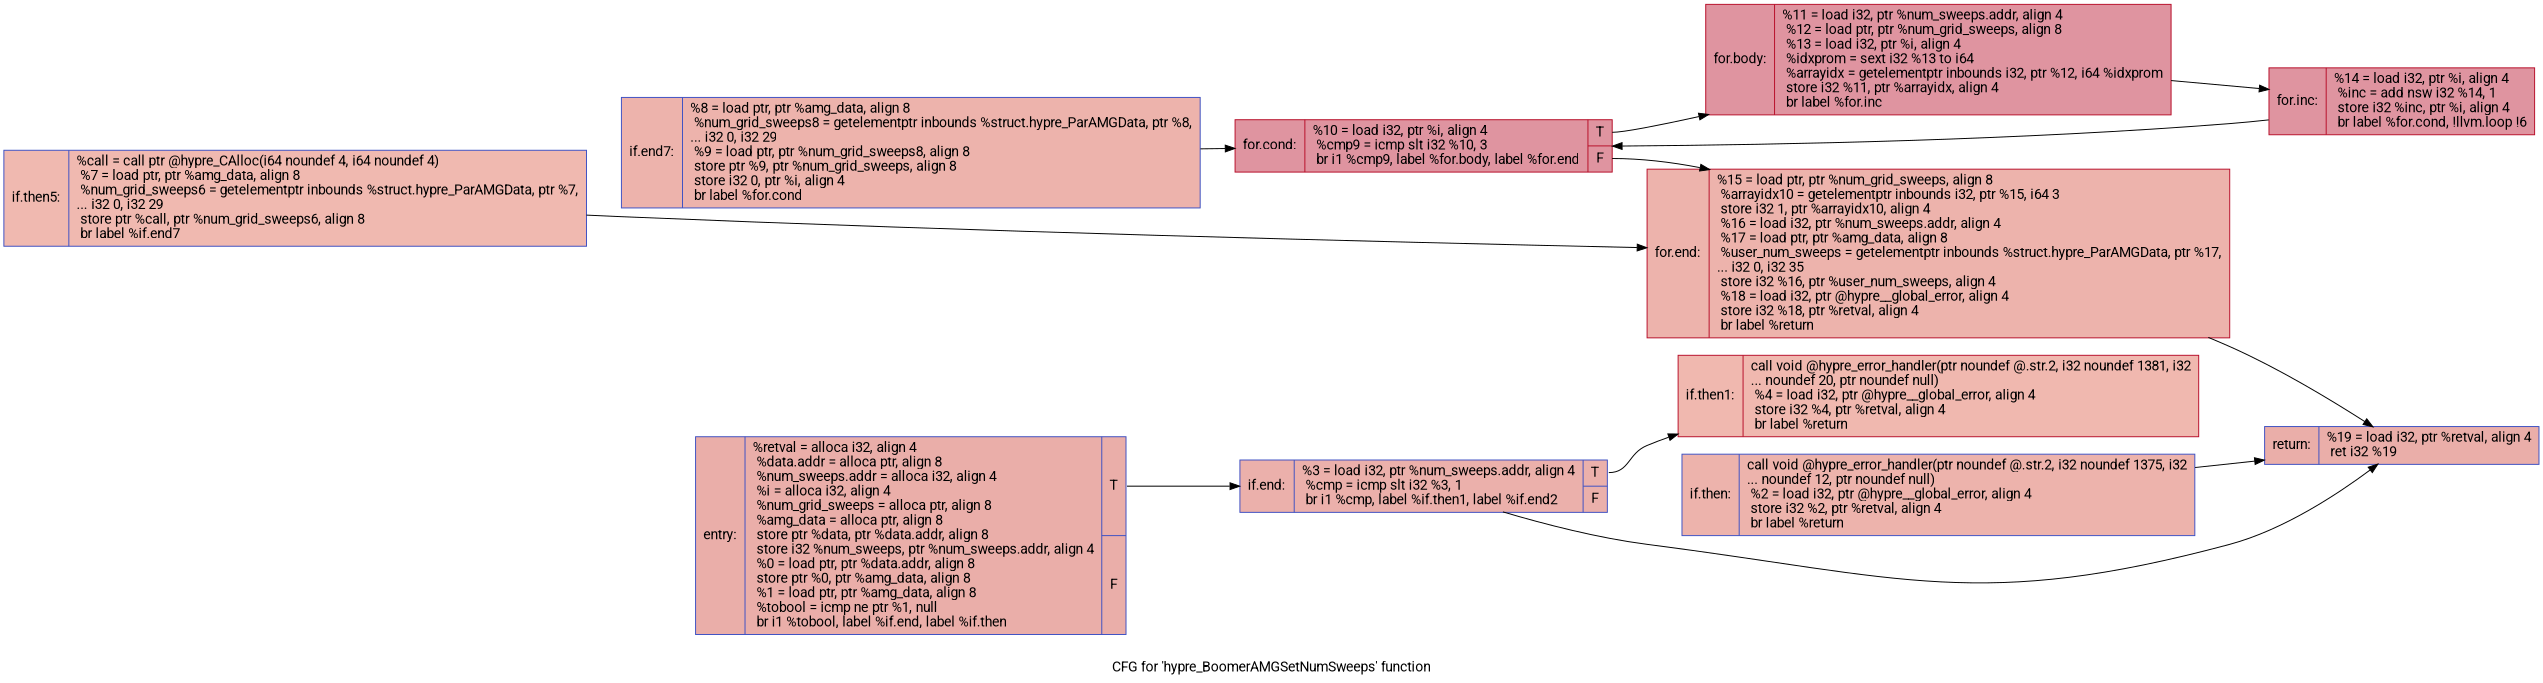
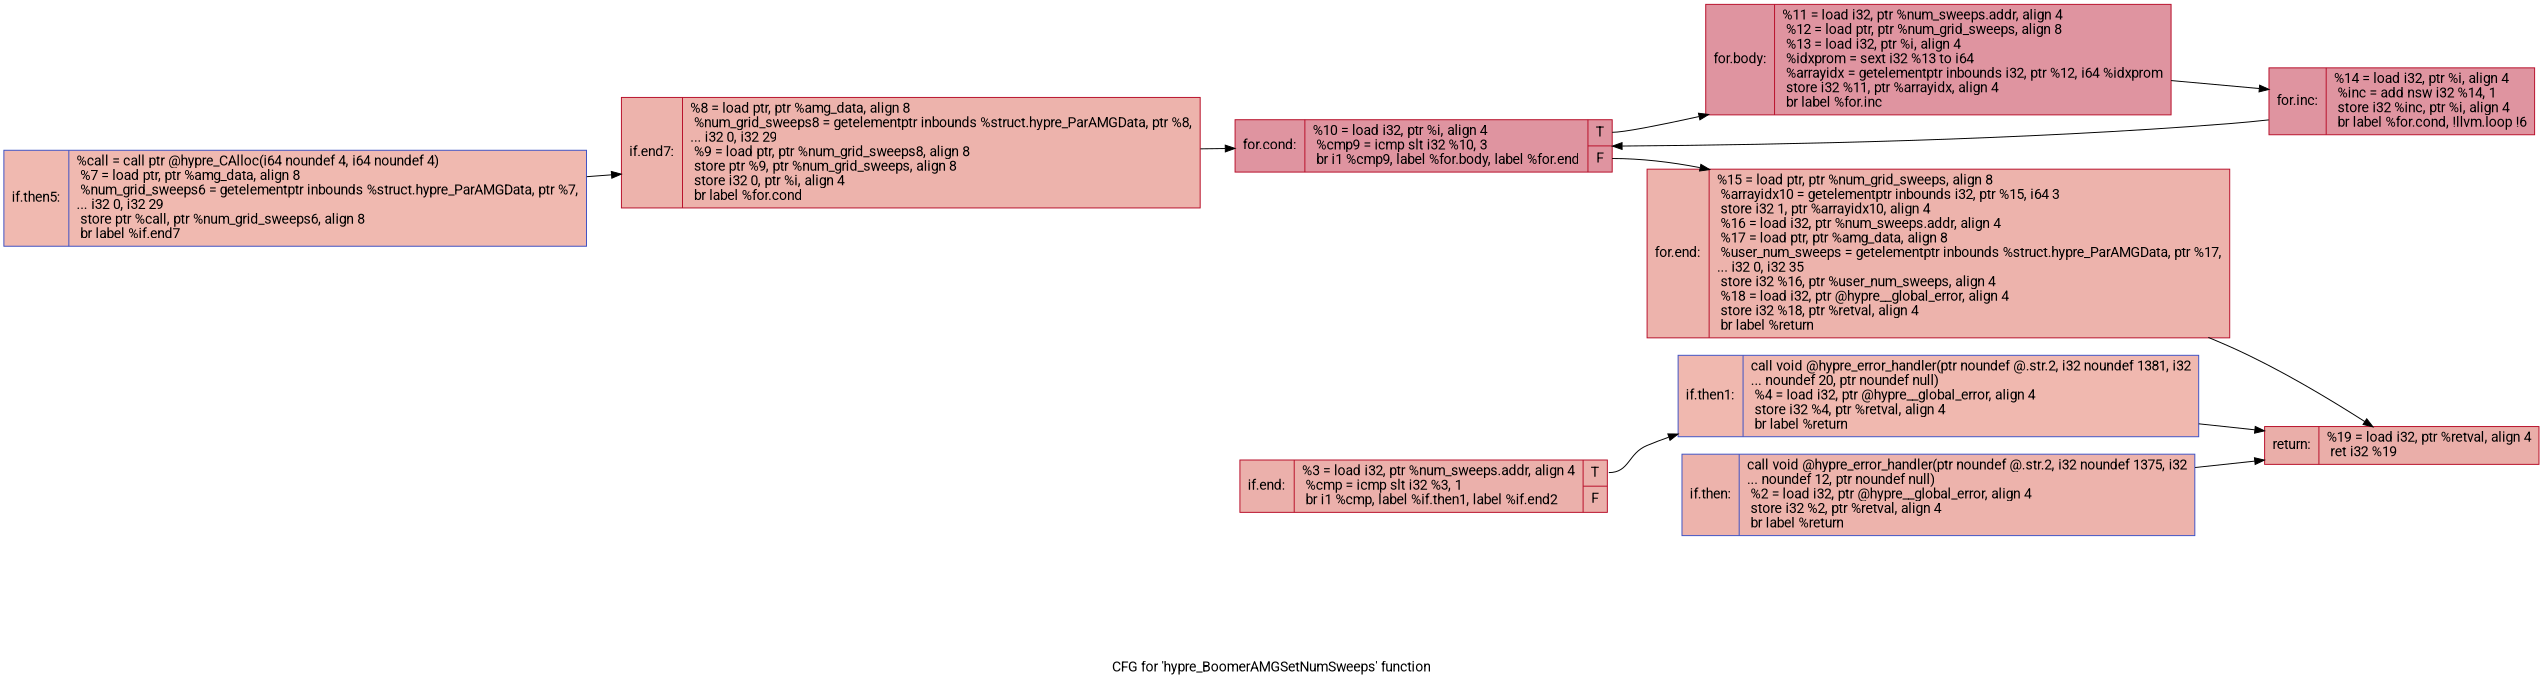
node "if.end7:": color #3d50c3ff -> #b70d28ff
edge "if.then5:" -> "for.end:": now "if.then5:" -> "if.end7:"
node "if.then1:": color #b70d28ff -> #3d50c3ff
node "return:": color #3d50c3ff -> #b70d28ff
node "if.end:": color #3d50c3ff -> #b70d28ff
node "entry:": removed
edge "if.end:" -> "return:": now "if.then1:" -> "return:"
